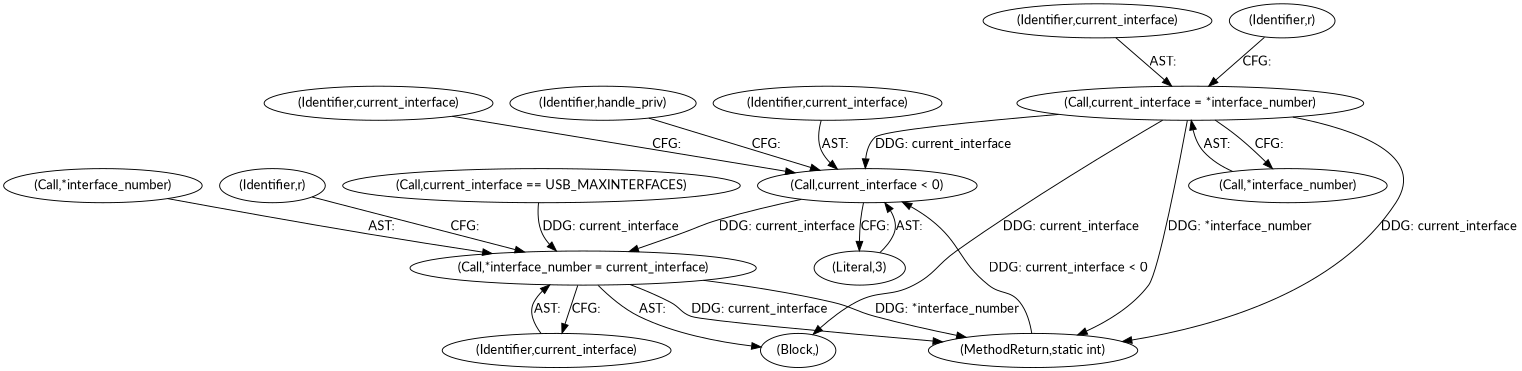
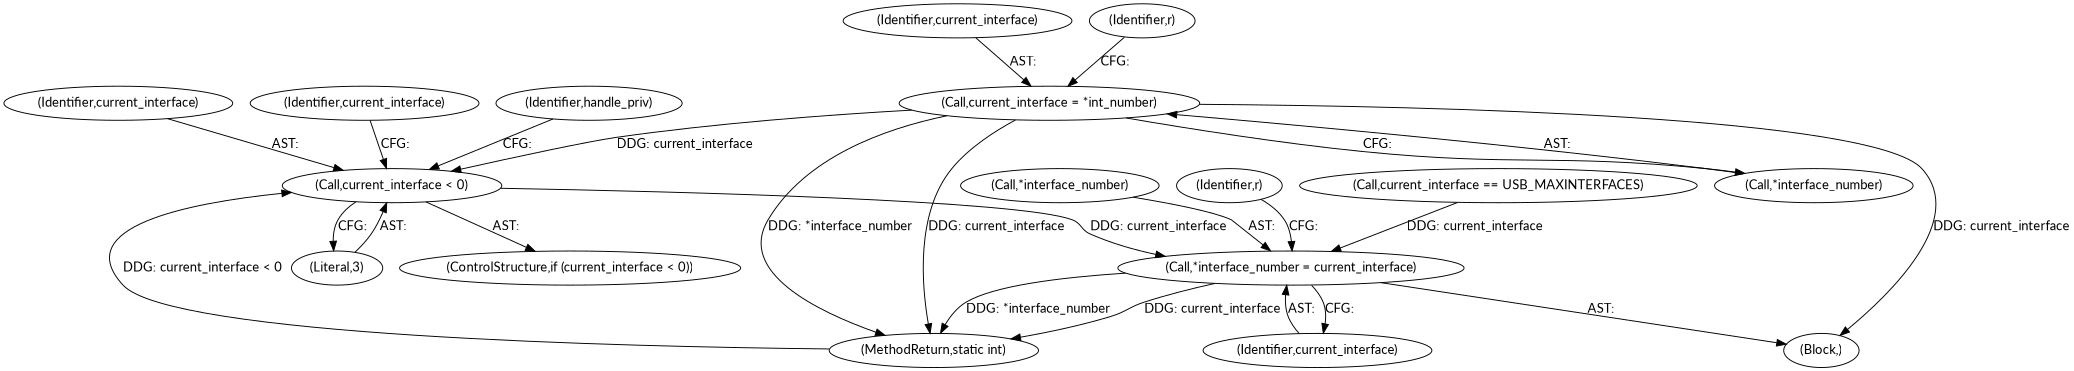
node "(Call,current_interface = *interface_number)": label "(Call,current_interface = *interface_number)" -> "(Call,current_interface = *int_number)"
node "(ControlStructure,if (current_interface < 0))": added
